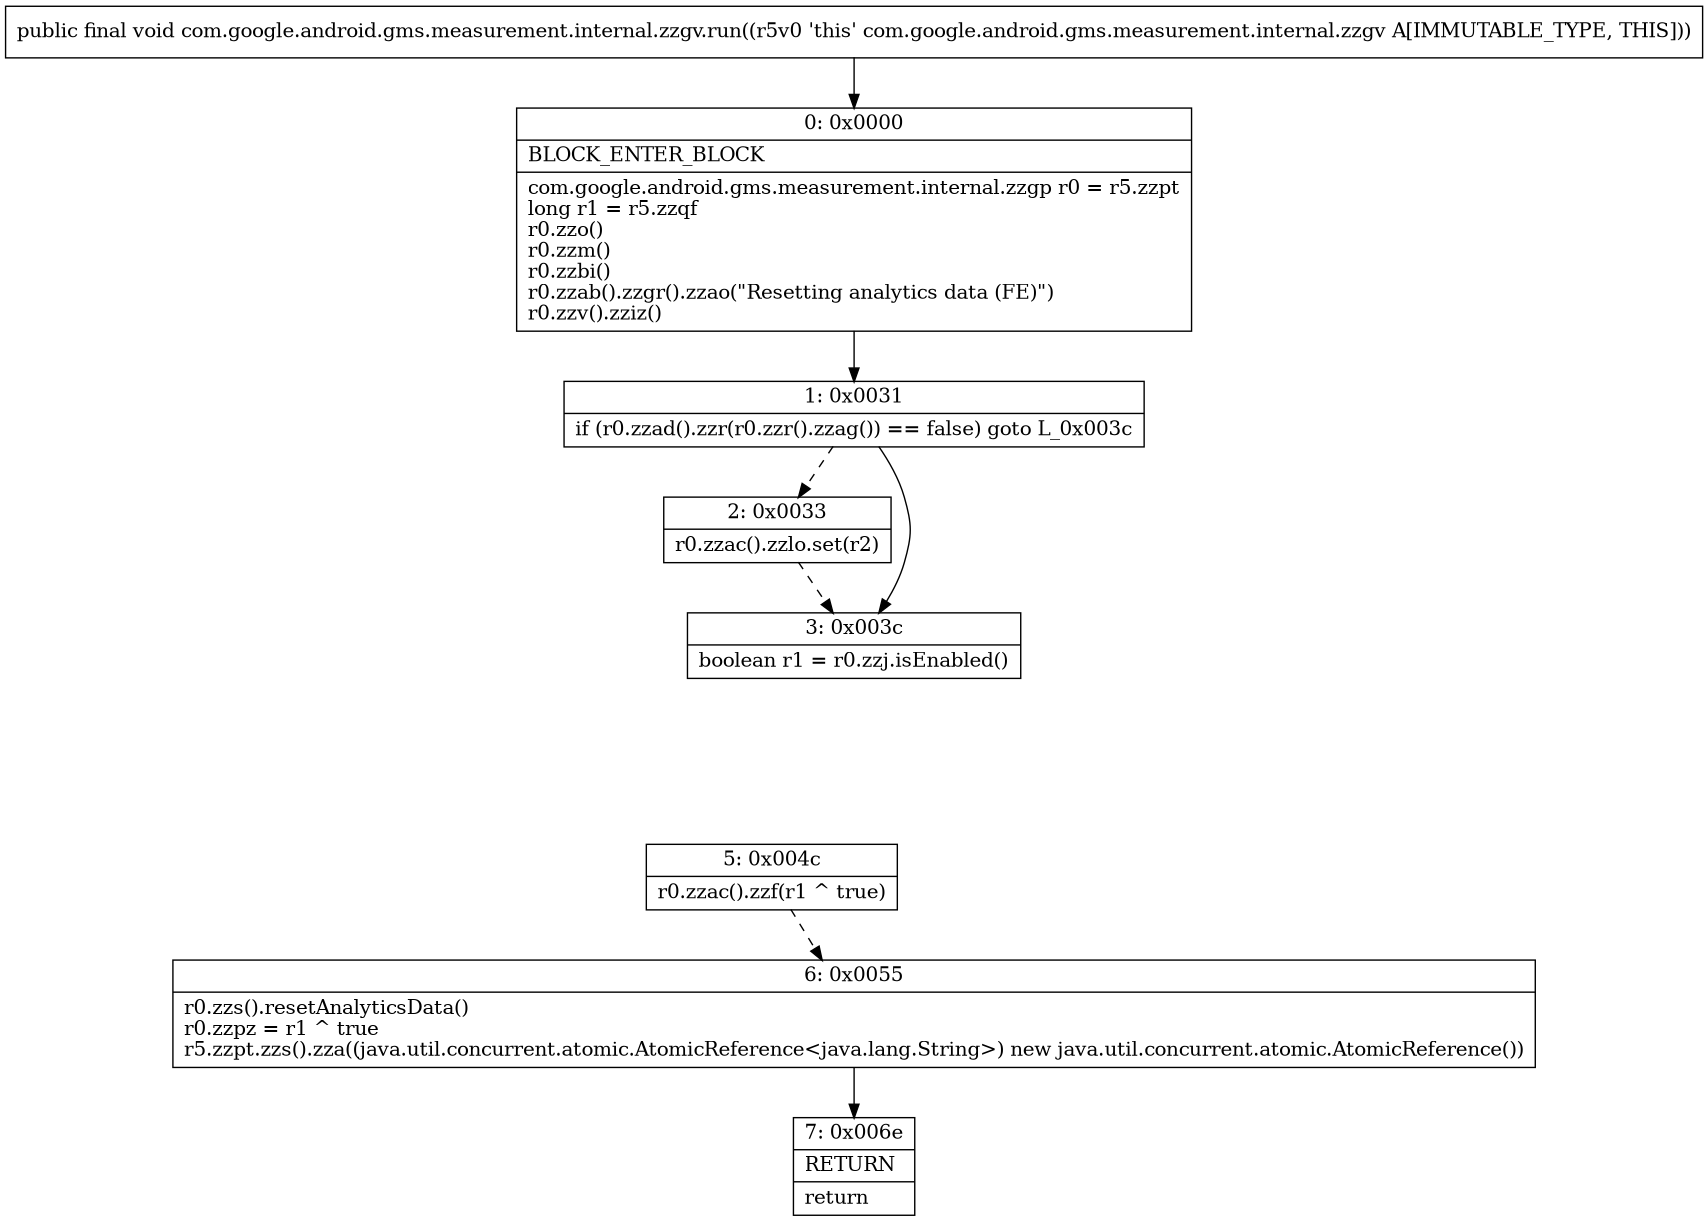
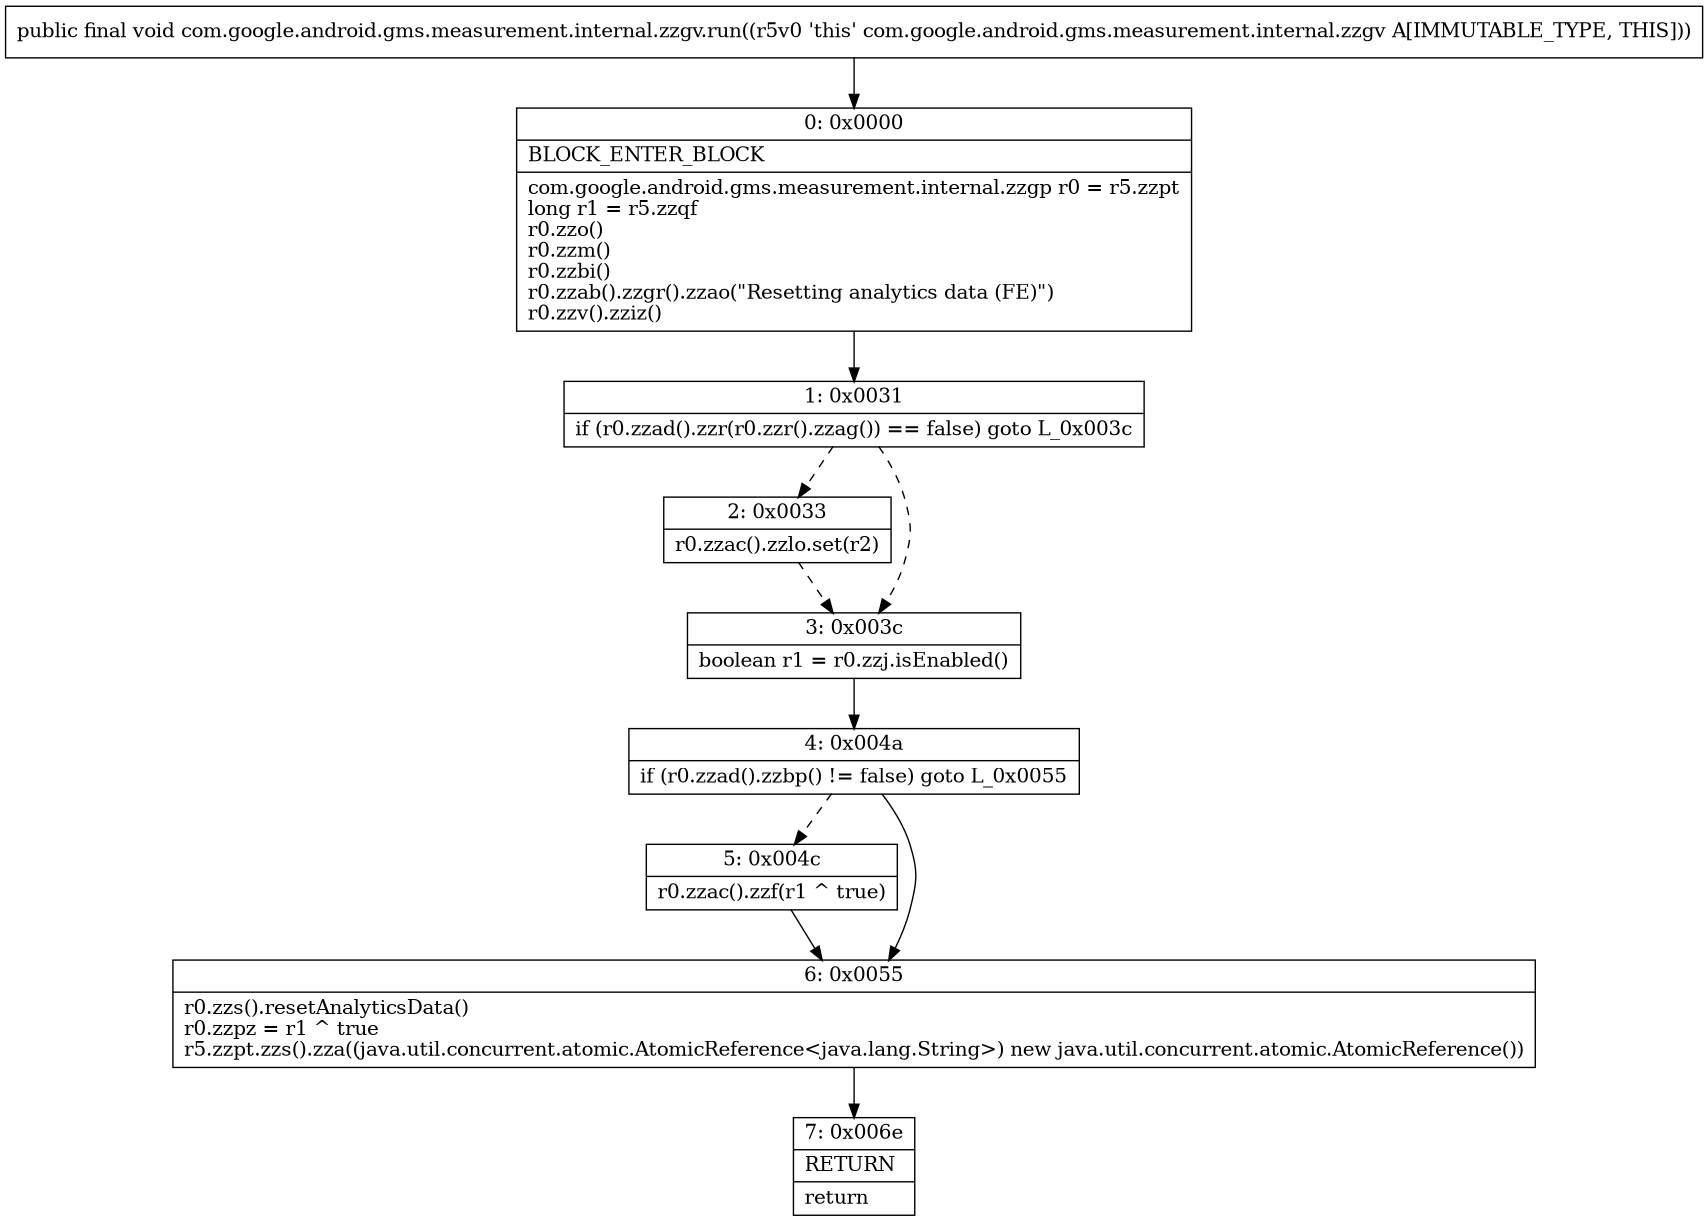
edge "1: 0x0031" -> "3: 0x003c": style solid -> dashed
node "4: 0x004a": added
edge "5: 0x004c" -> "6: 0x0055": style dashed -> solid
